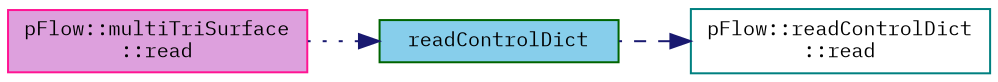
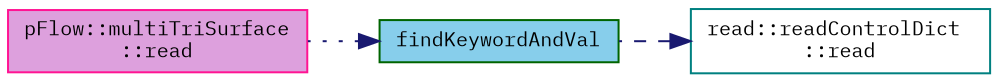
node "readControlDict": label "readControlDict" -> "findKeywordAndVal"
node "pFlow::readControlDict ::read": label "pFlow::readControlDict ::read" -> "read::readControlDict ::read"
